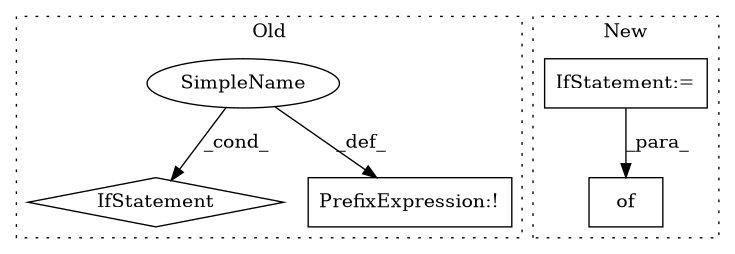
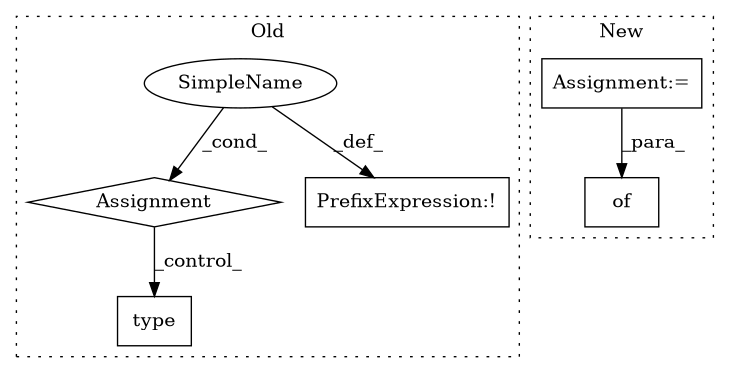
node "IfStatement:=": label "IfStatement:=" -> "Assignment:="
node "IfStatement": label "IfStatement" -> "Assignment"
node "type": added
